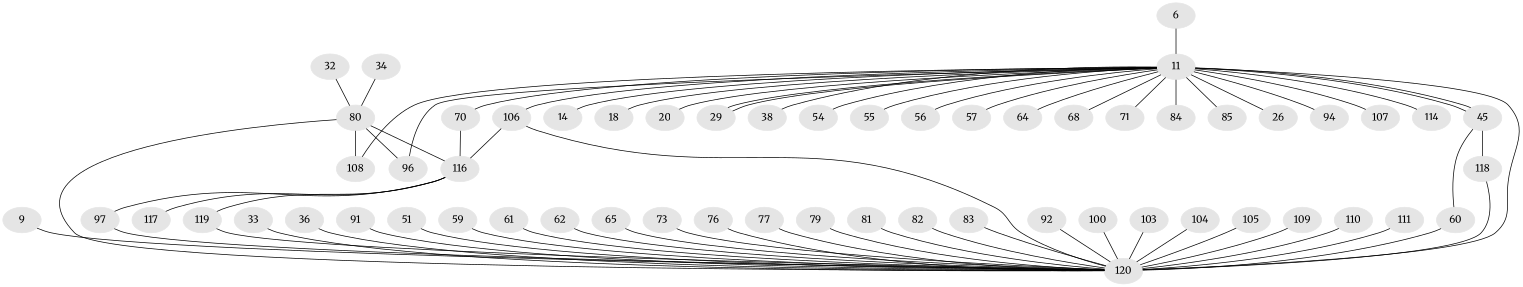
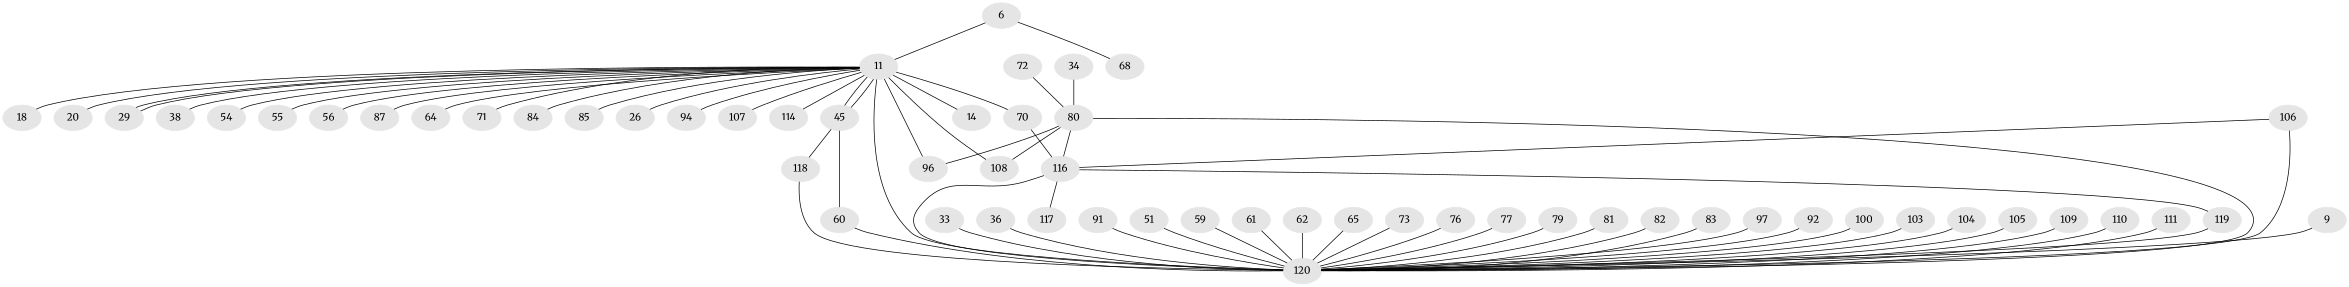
node "32": label "32" -> "72"
edge "11" -- "106": removed
edge "11" -- "68": now "6" -- "68"
node "57": label "57" -> "87"
edge "116" -- "97": now "116" -- "120"
